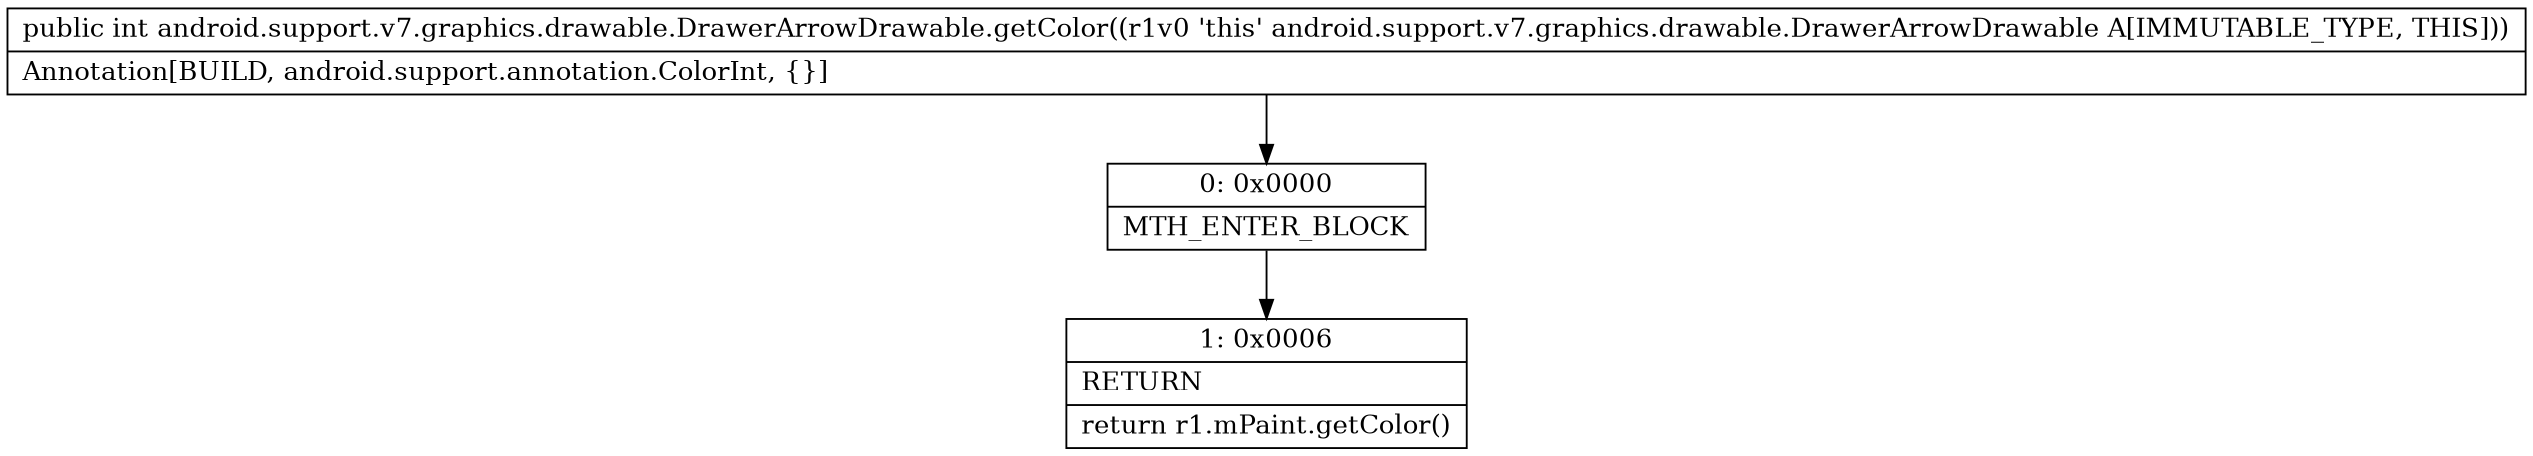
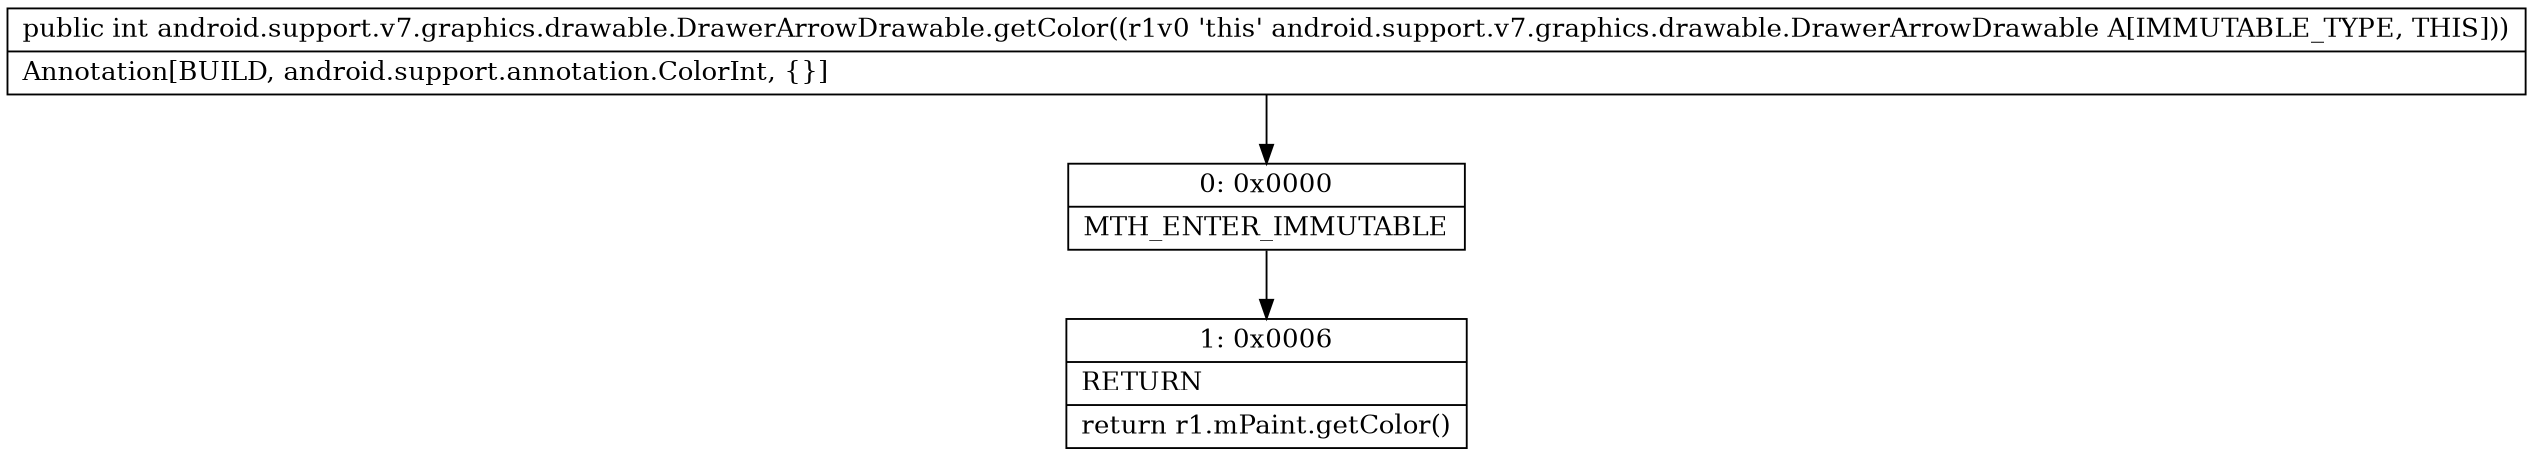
node "0: 0x0000": text "MTH_ENTER_BLOCK" -> "MTH_ENTER_IMMUTABLE"
